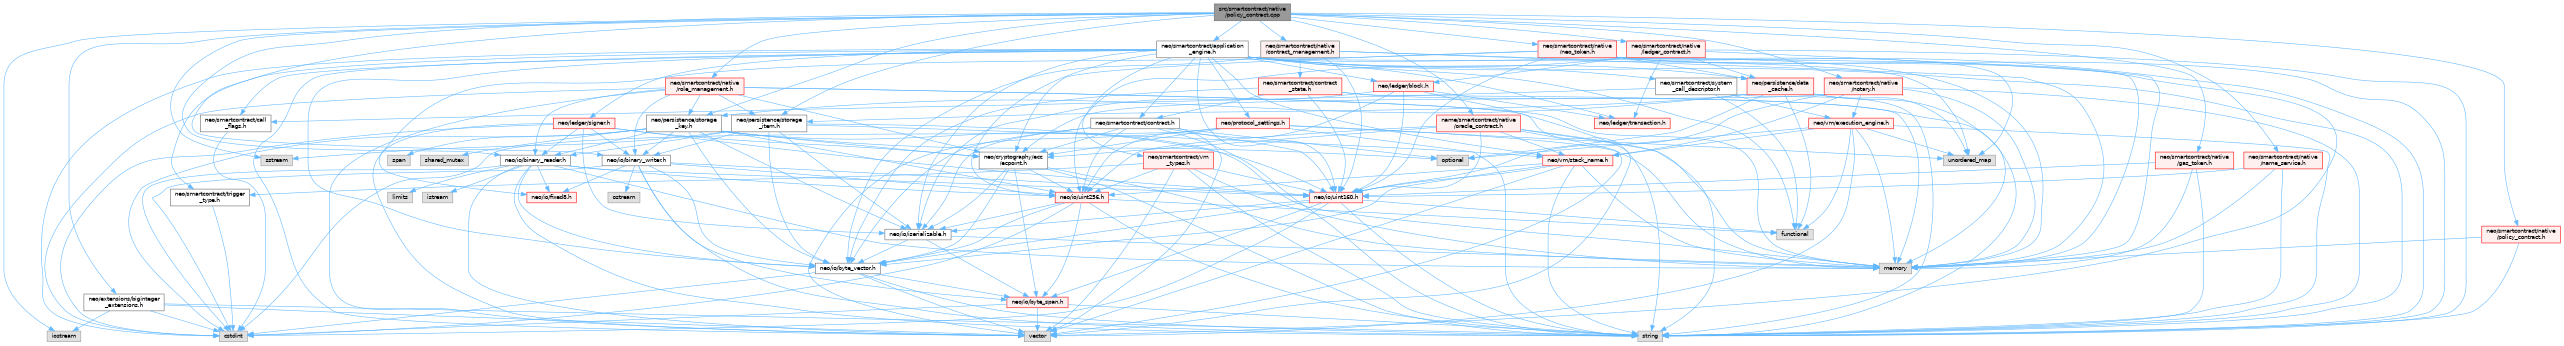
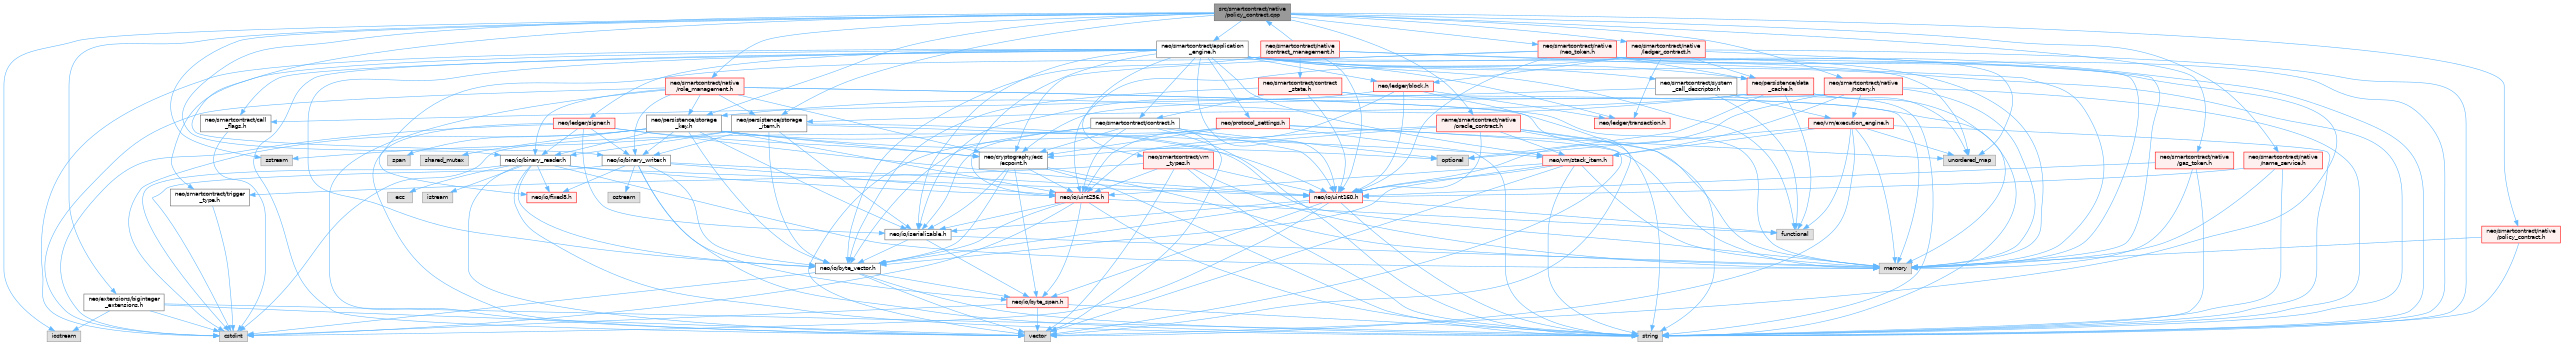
edge "src/smartcontract/native /policy_contract.cpp" -> "neo/smartcontract/native /contract_management.h": reversed
node "neo/smartcontract/native /contract_management.h": color grey40 -> red
node "neo/vm/stack_name.h": label "neo/vm/stack_name.h" -> "neo/vm/stack_item.h"
node "limits": label "limits" -> "ecc"
